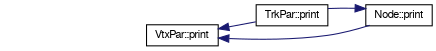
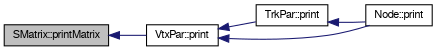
edge "TrkPar::print" -> "Node::print": reversed
node "SMatrix::printMatrix": added
